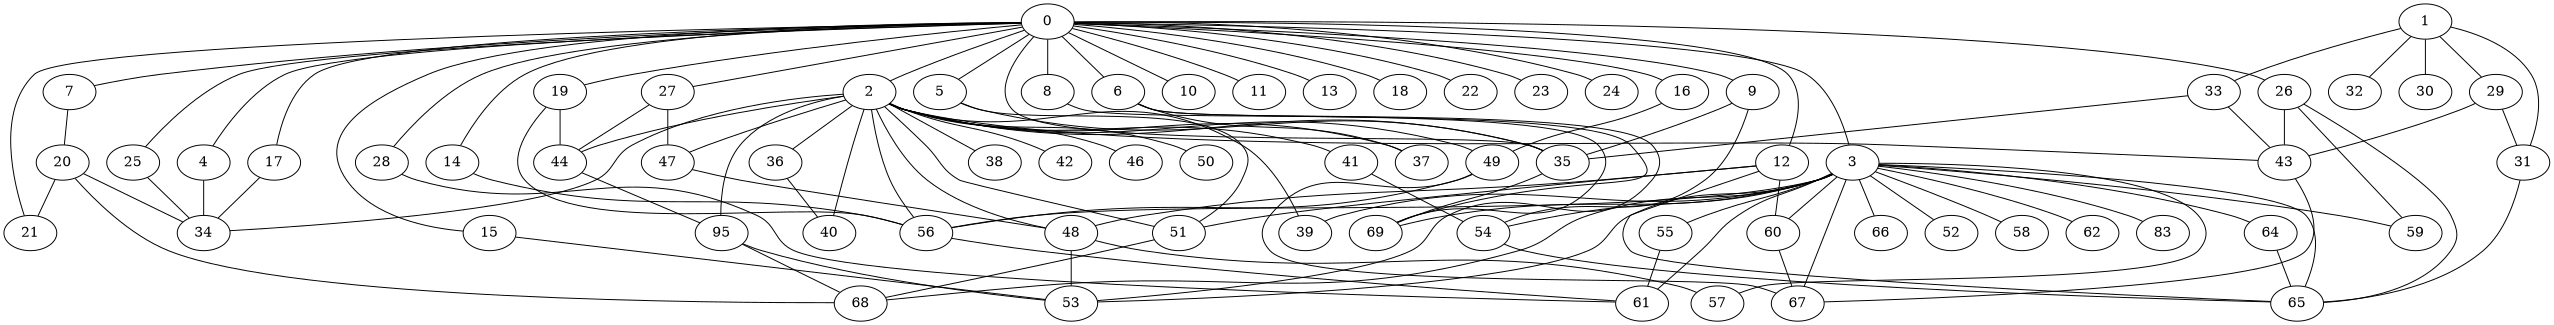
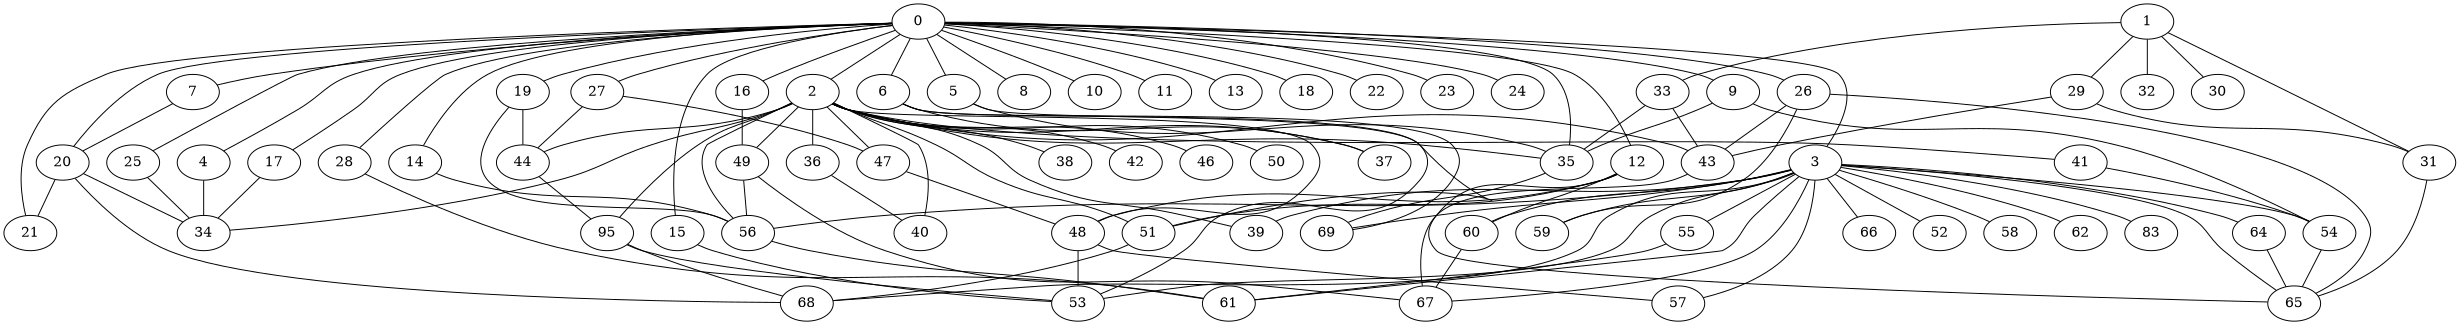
edge "0" -- "20": added
edge "8" -- "69": removed
